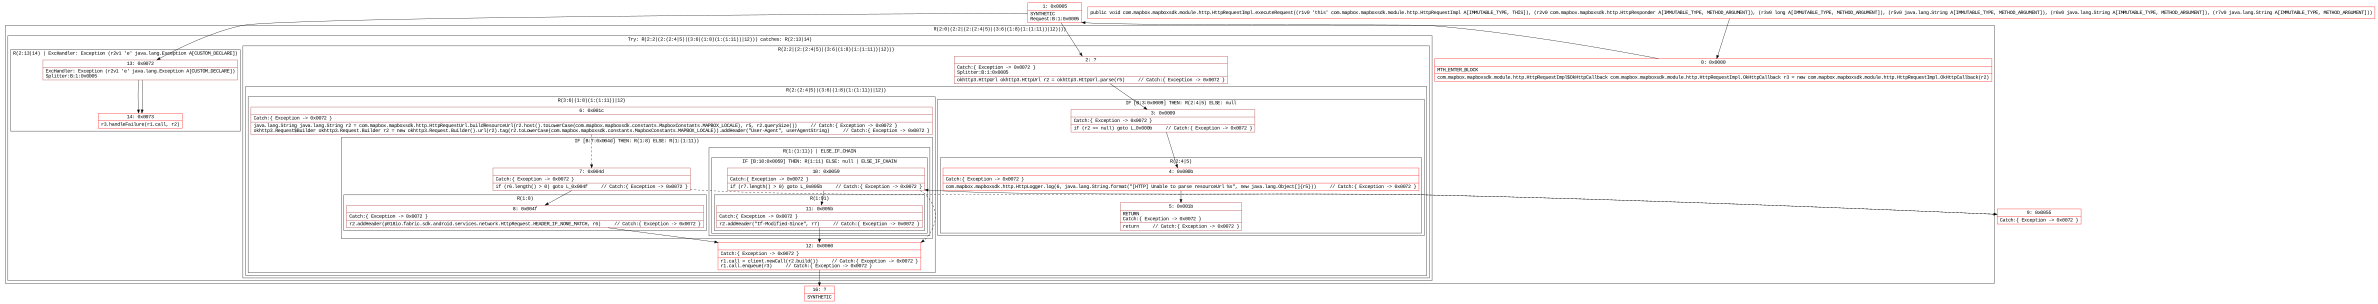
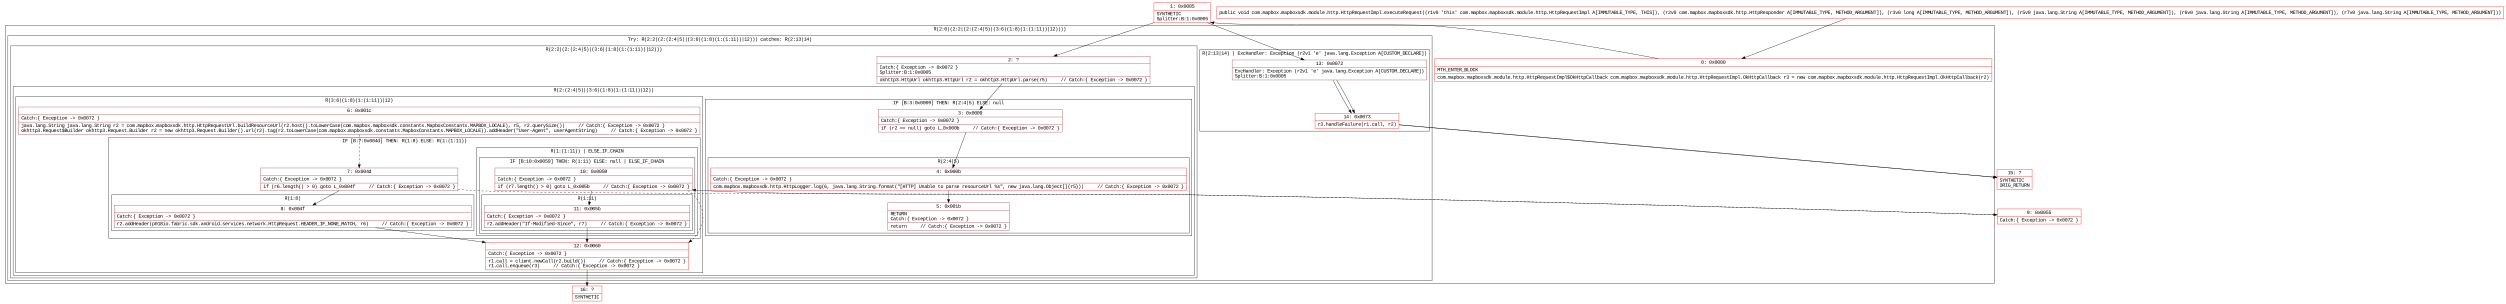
node "1: 0x0005": text "Request:B:1:0x0005" -> "Splitter:B:1:0x0005"
node "15: ?": added
cluster "R(1:91)": label "R(1:91)" -> "R(1:11)"
